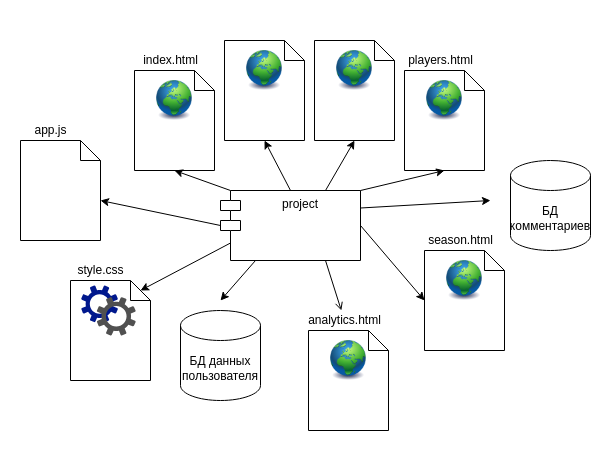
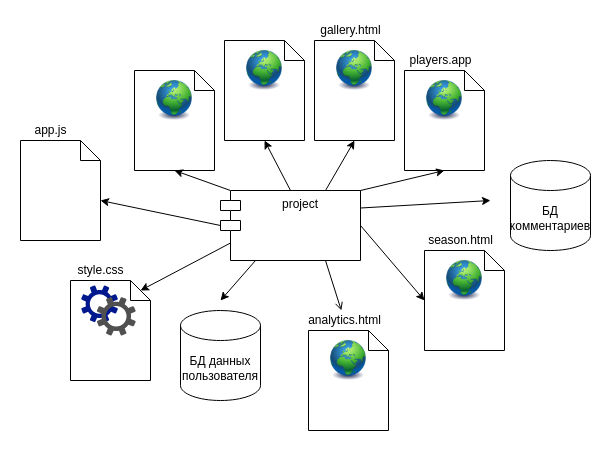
node "gallery.html": added
node "index.html": removed
node "players.html": label "players.html" -> "players.app"
